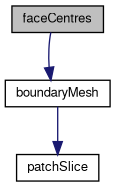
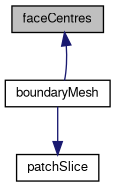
edge "faceCentres" -> "boundaryMesh": reversed
